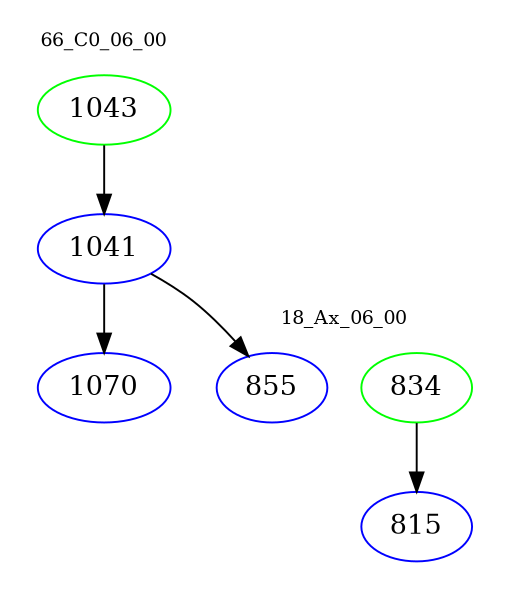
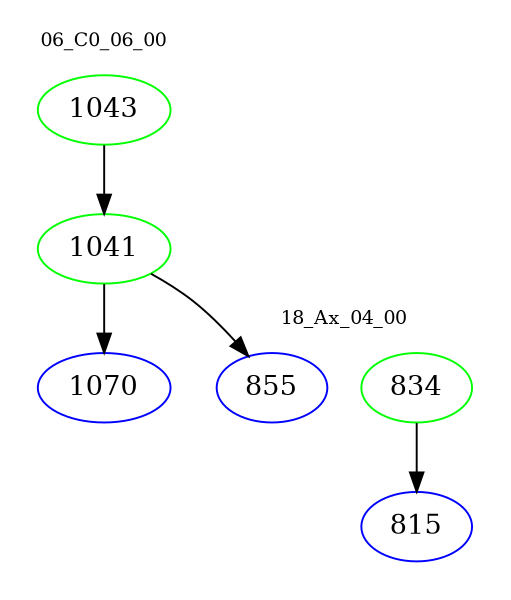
cluster "66_C0_06_00": label "66_C0_06_00" -> "06_C0_06_00"
node "1041": color blue -> green
cluster "18_Ax_06_00": label "18_Ax_06_00" -> "18_Ax_04_00"
